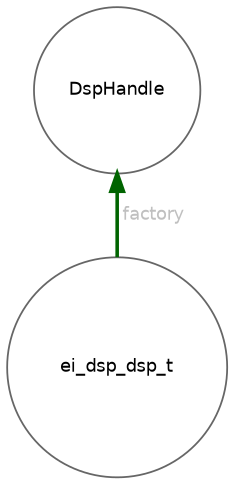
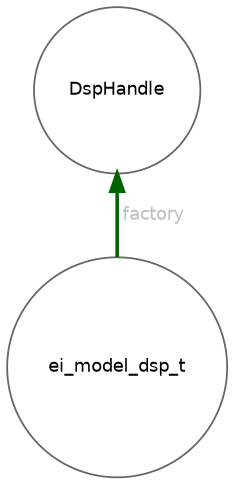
node "ei_dsp_dsp_t": label "ei_dsp_dsp_t" -> "ei_model_dsp_t"
